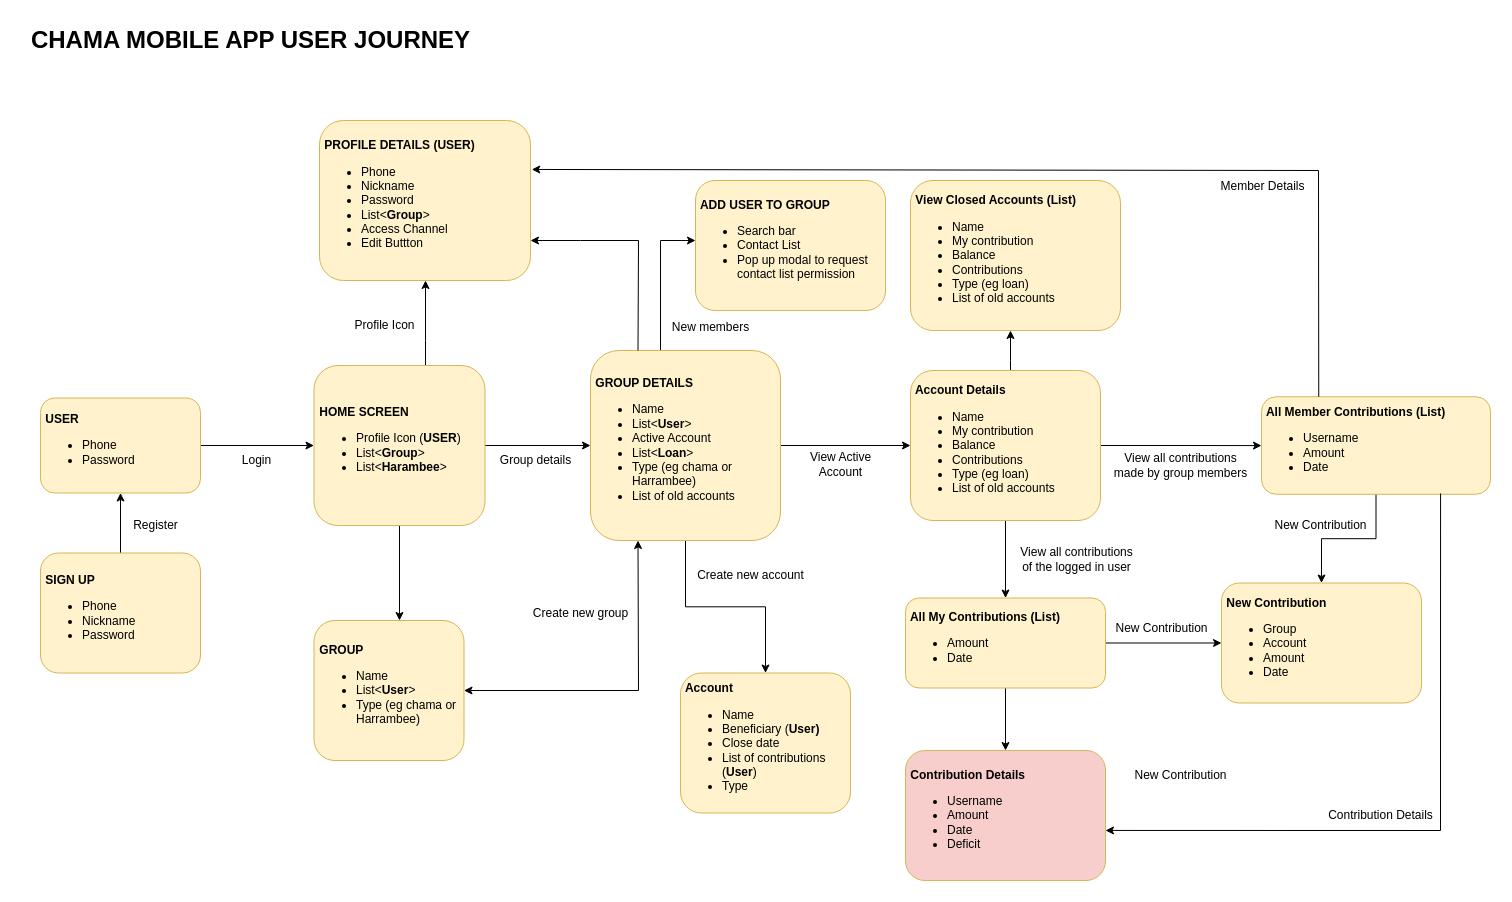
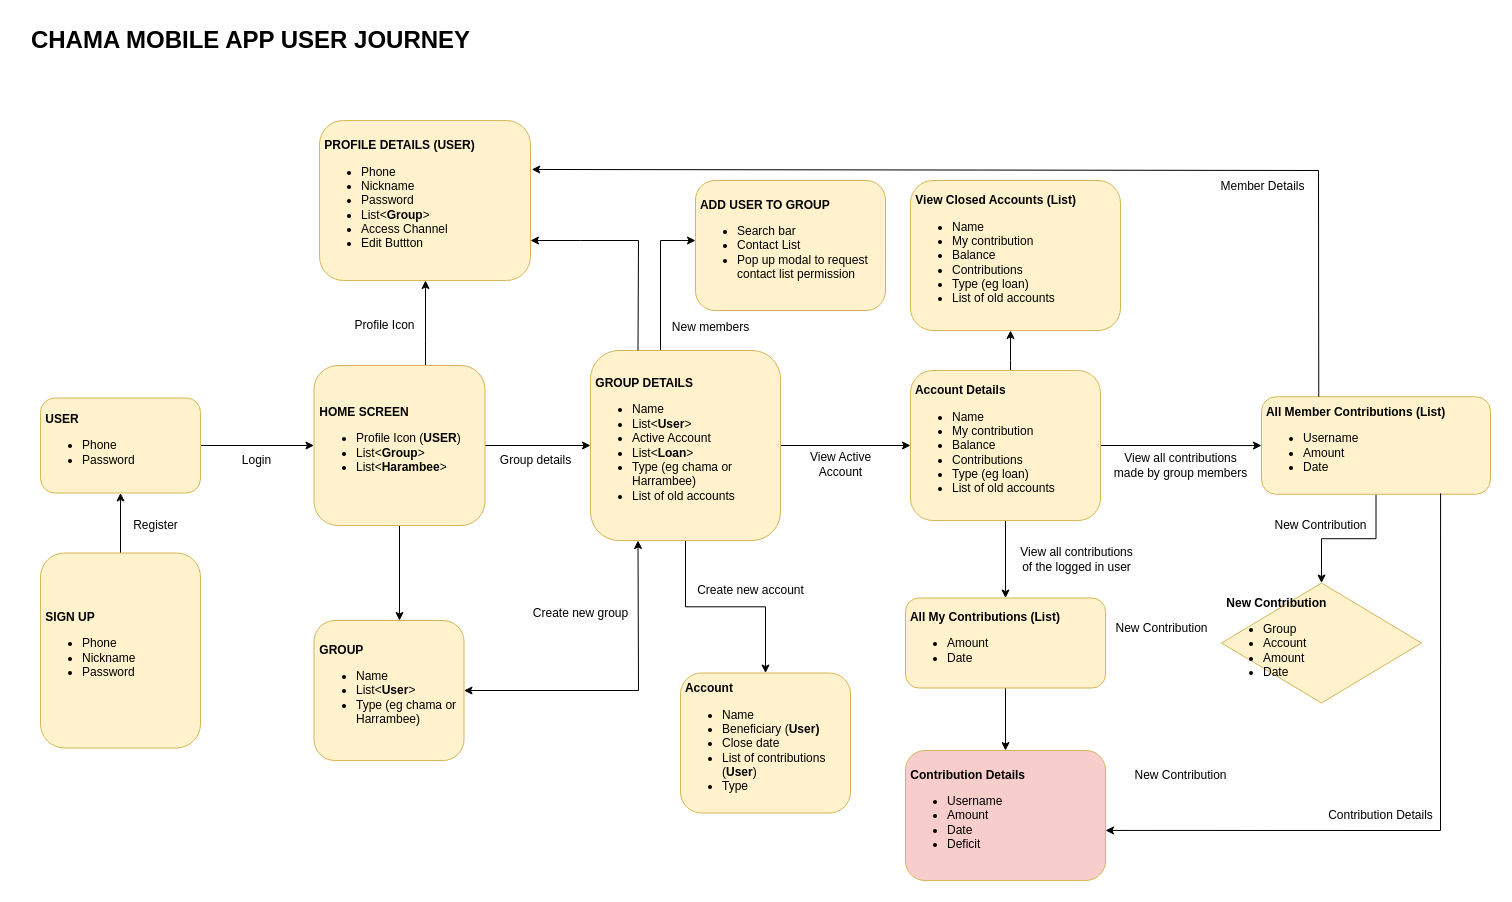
node "Create new account": moved (751, 575) -> (751, 590)
node "SIGN UP Phone Nickname Password": size 160x120 -> 160x195
edge "All My Contributions (List) Amount Date" -> "New Contribution Group Account Amount Date": removed
node "New Contribution Group Account Amount Date": shape rounded rectangle -> diamond
